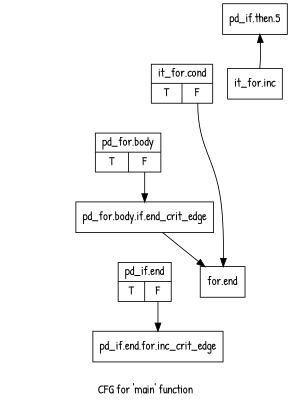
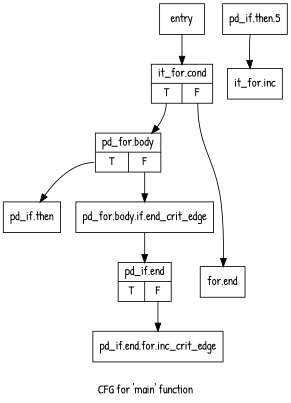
node "entry": added
edge "it_for.inc" -> "pd_if.then.5": reversed
edge "it_for.cond" -> "pd_for.body": added
node "pd_if.then": added
edge "pd_for.body.if.end_crit_edge" -> "for.end": now "pd_for.body.if.end_crit_edge" -> "pd_if.end"
